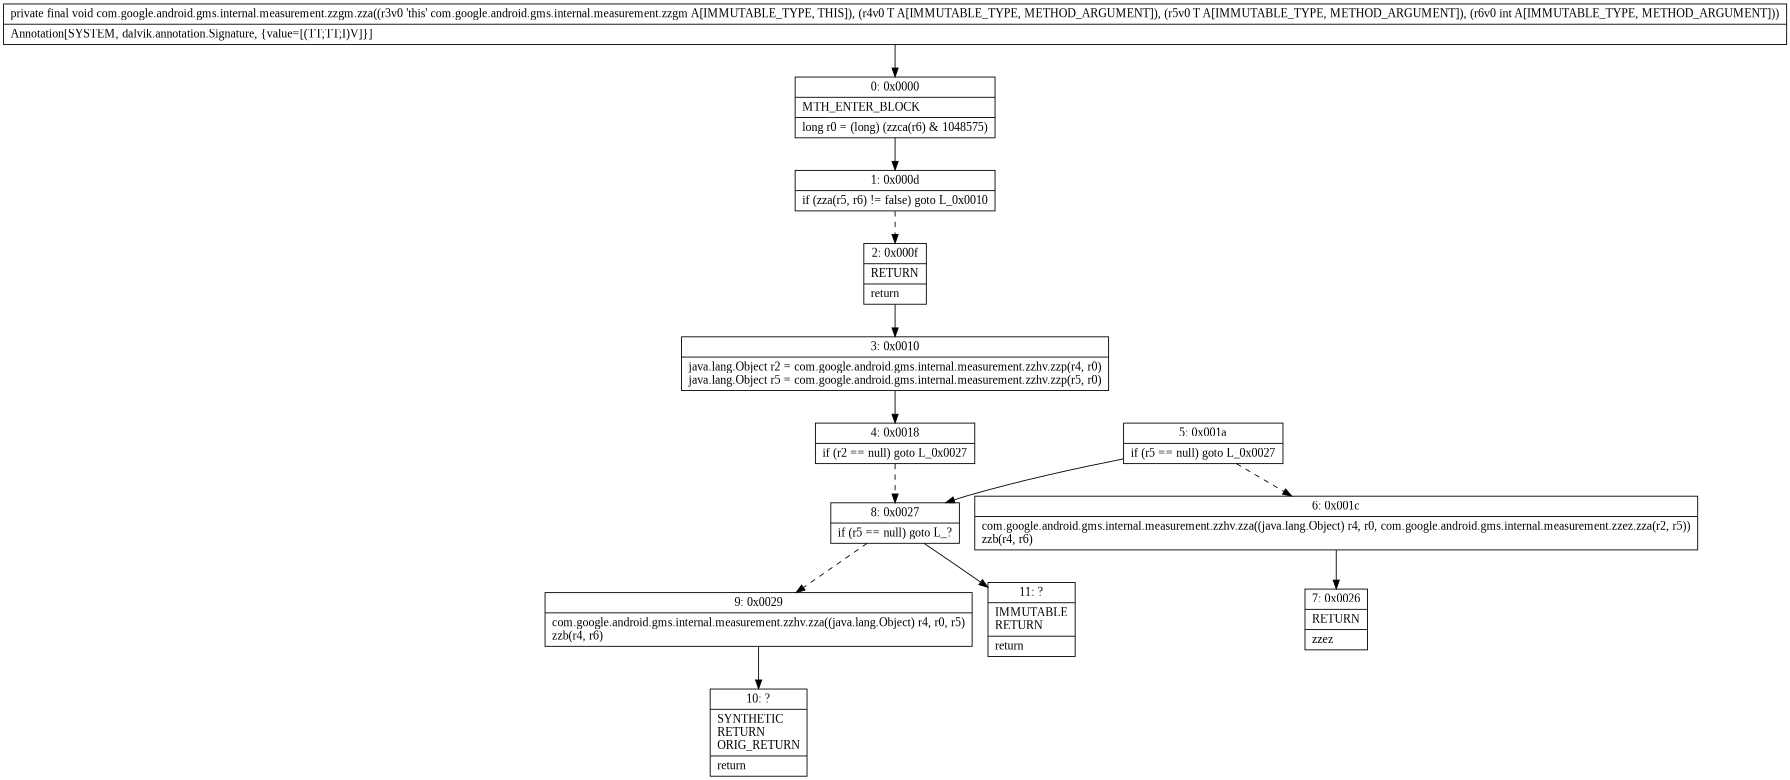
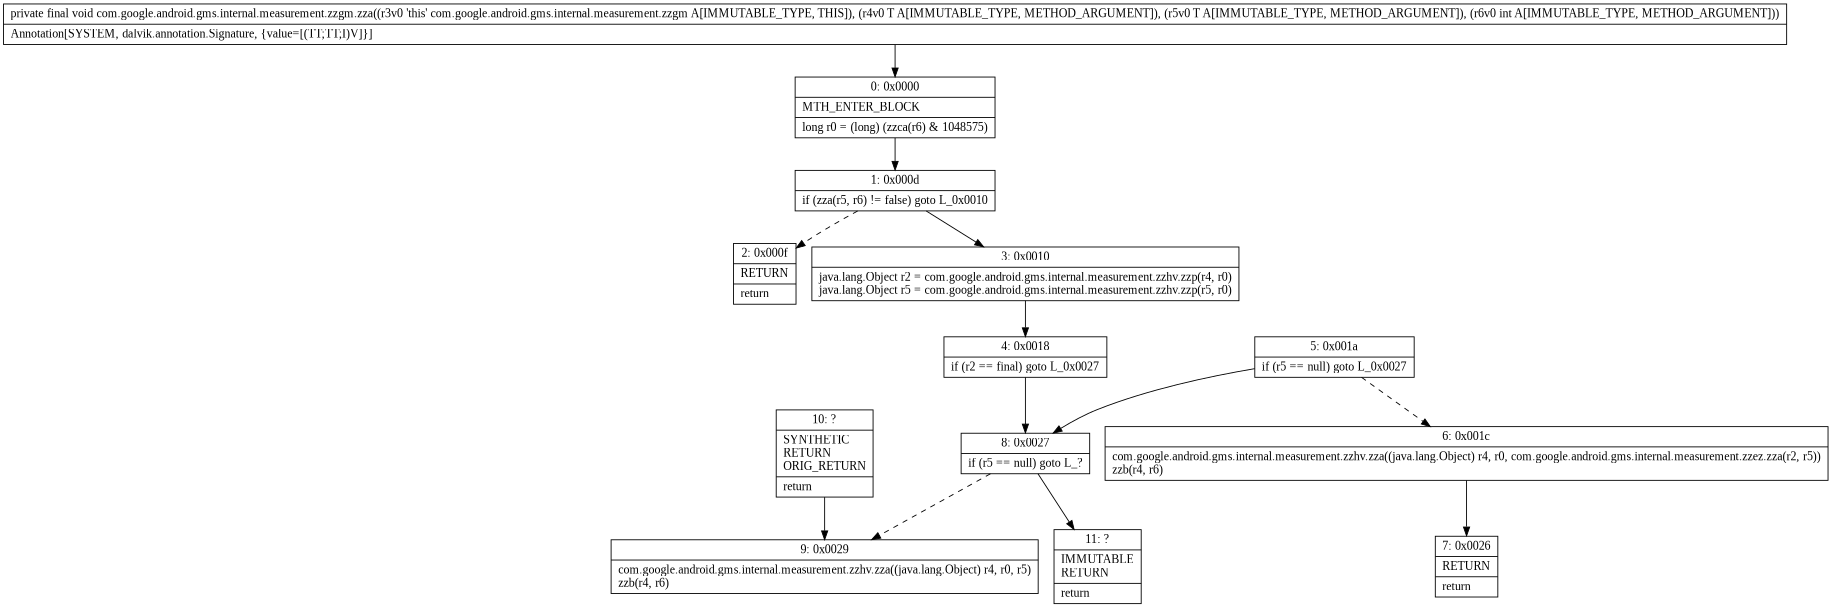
edge "2: 0x000f" -> "3: 0x0010": now "1: 0x000d" -> "3: 0x0010"
node "4: 0x0018": text "if (r2 == null) goto L_0x0027" -> "if (r2 == final) goto L_0x0027"
edge "4: 0x0018" -> "8: 0x0027": style dashed -> solid
node "7: 0x0026": text "zzez" -> "return"
edge "9: 0x0029" -> "10: ?": reversed
